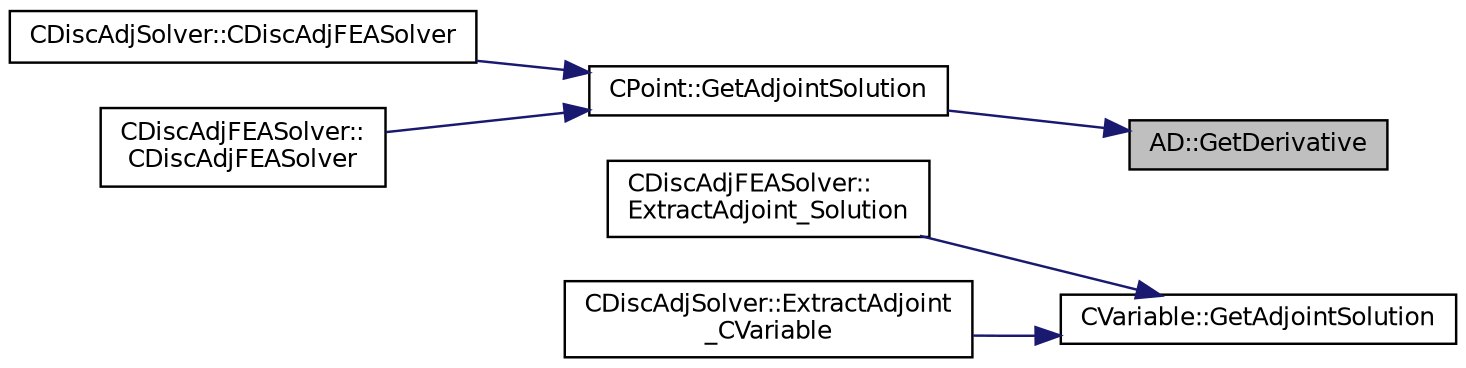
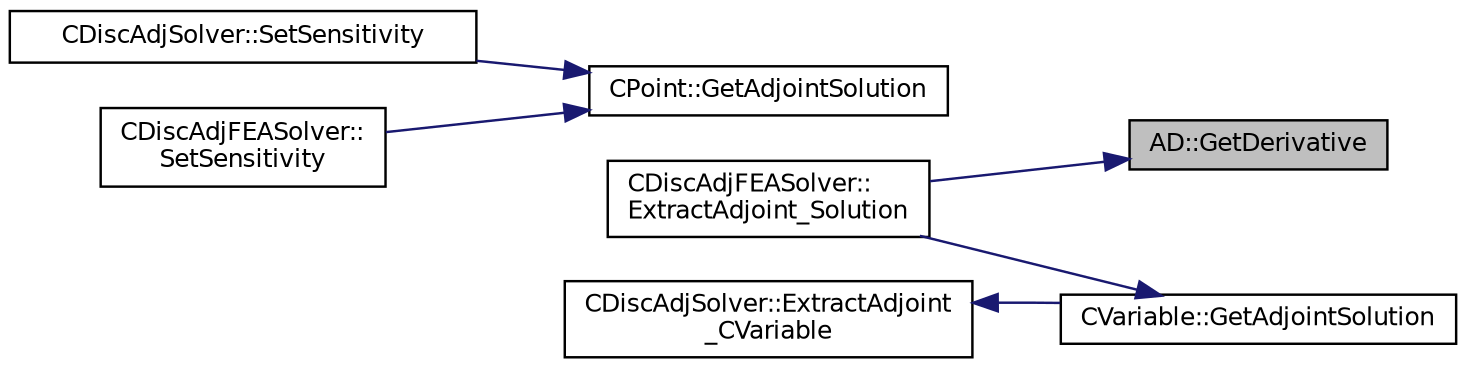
node "CDiscAdjSolver::CDiscAdjFEASolver": label "CDiscAdjSolver::CDiscAdjFEASolver" -> "CDiscAdjSolver::SetSensitivity"
edge "CPoint::GetAdjointSolution" -> "AD::GetDerivative": now "CDiscAdjFEASolver:: ExtractAdjoint_Solution" -> "AD::GetDerivative"
node "CDiscAdjFEASolver:: CDiscAdjFEASolver": label "CDiscAdjFEASolver:: CDiscAdjFEASolver" -> "CDiscAdjFEASolver:: SetSensitivity"
edge "CDiscAdjSolver::ExtractAdjoint _CVariable" -> "CVariable::GetAdjointSolution": reversed
